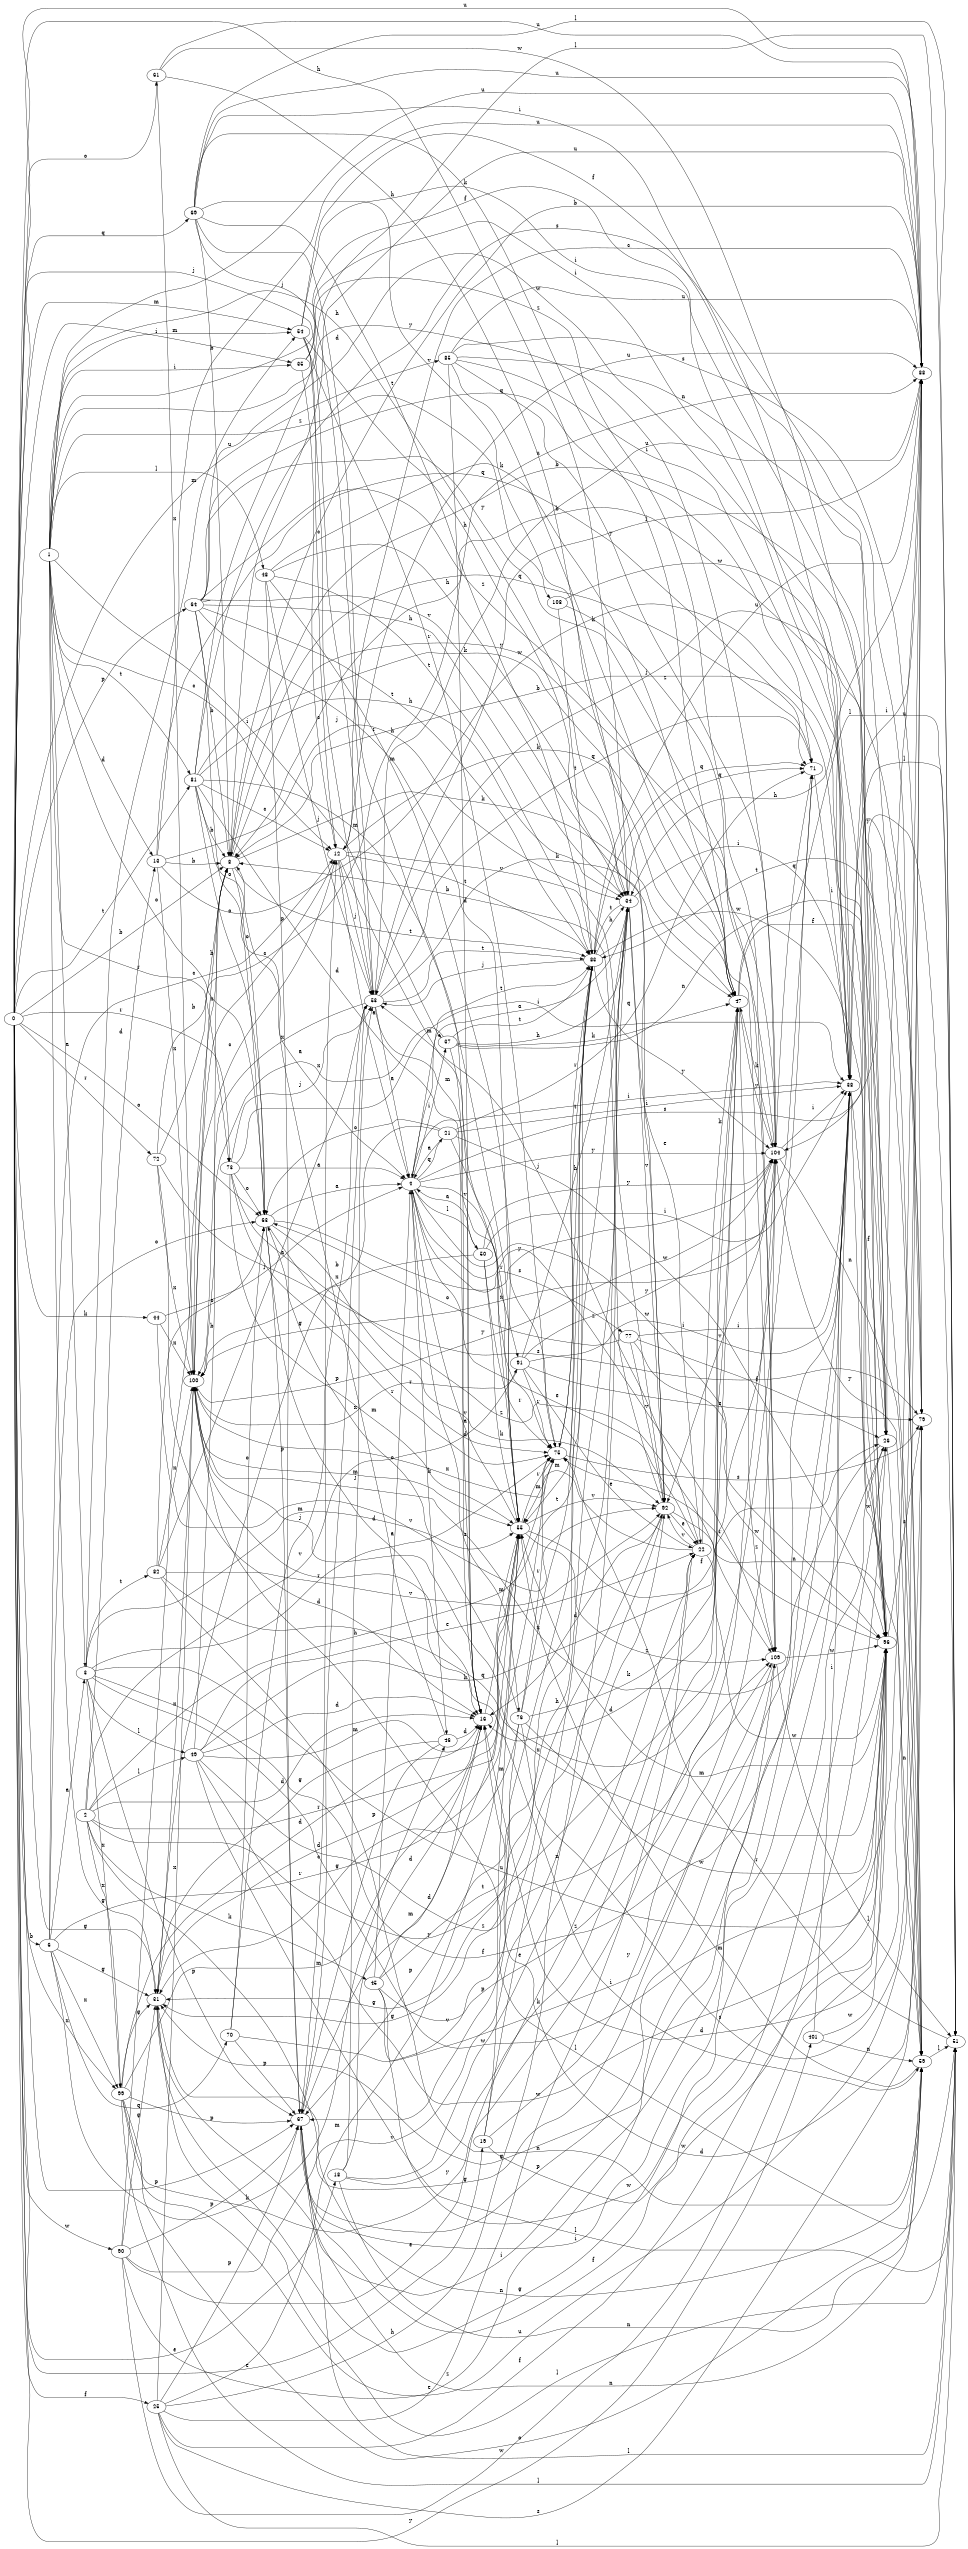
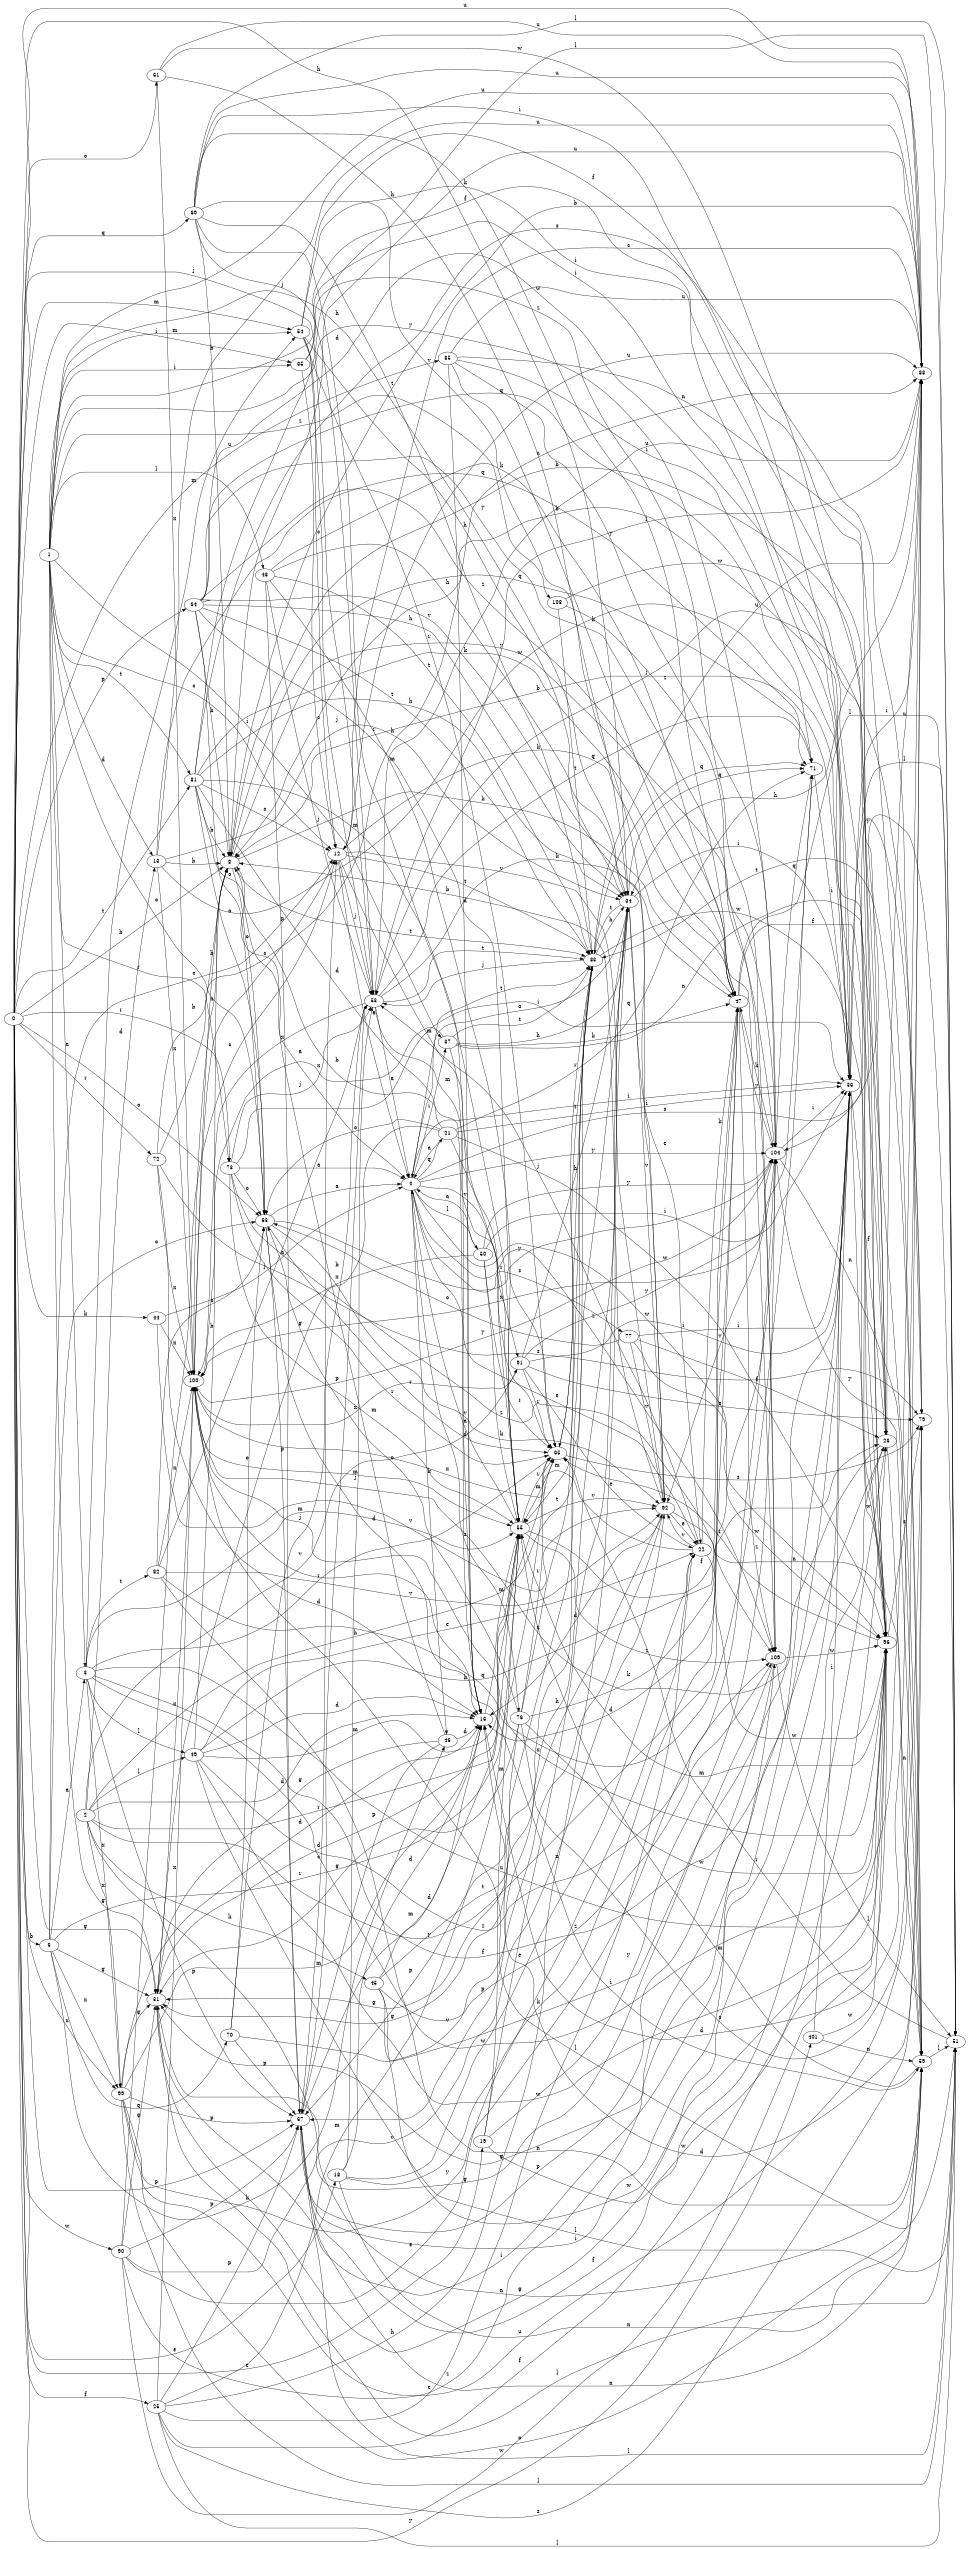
edge "85" -> "79": removed, label "s"
edge "21" -> "8": added, label "b"
edge "83" -> "104": removed, label "y"
node "38": label "38" -> "36"
node "75": label "75" -> "65"
edge "45" -> "4": removed, label "a"
